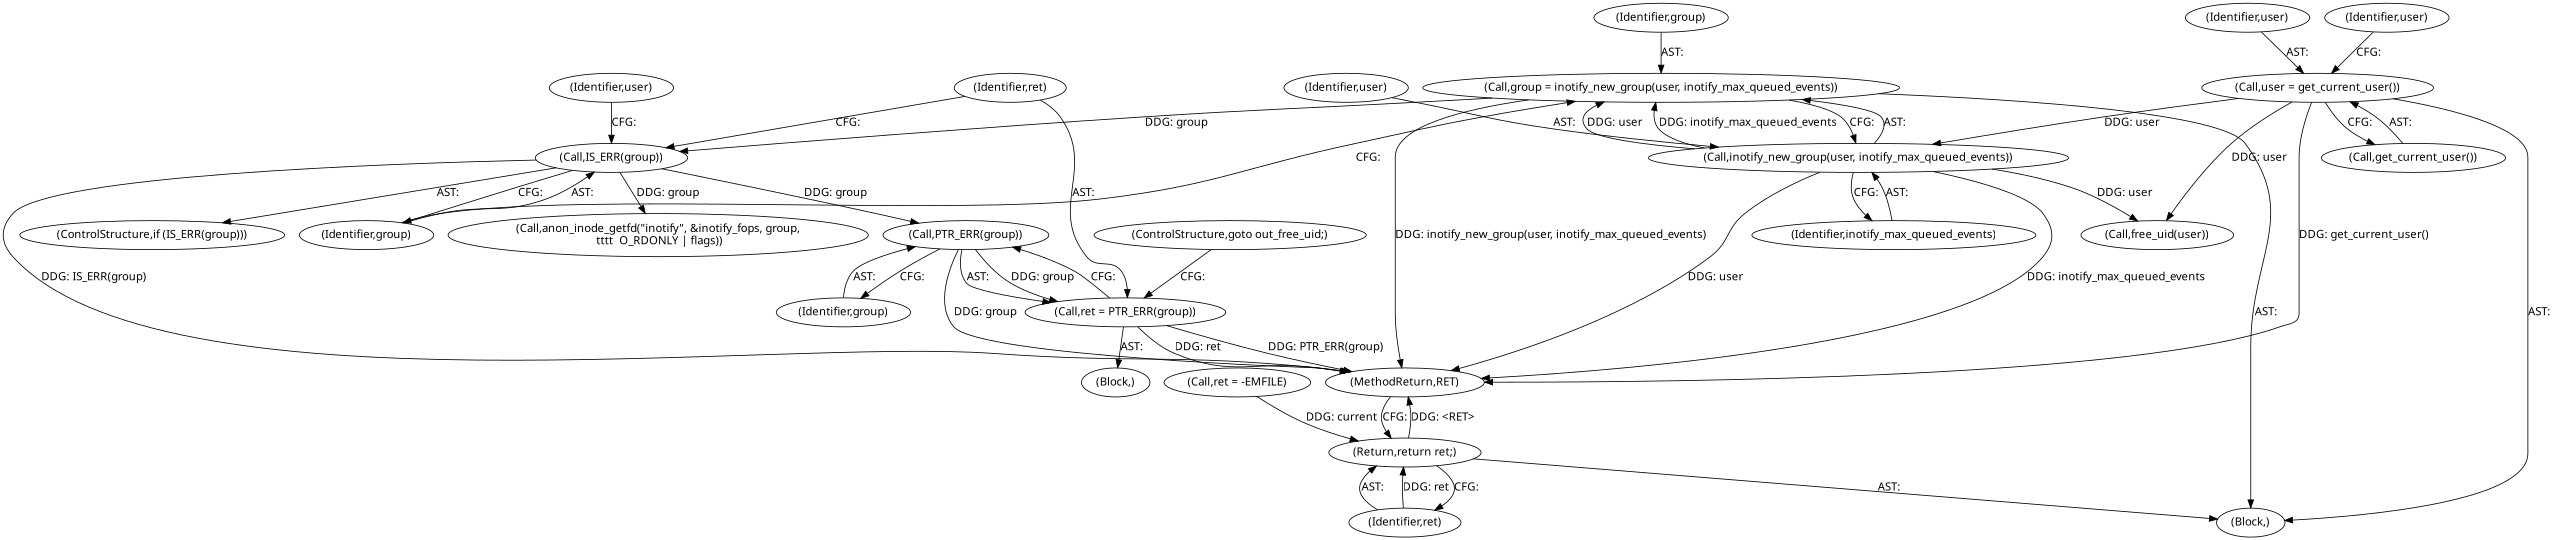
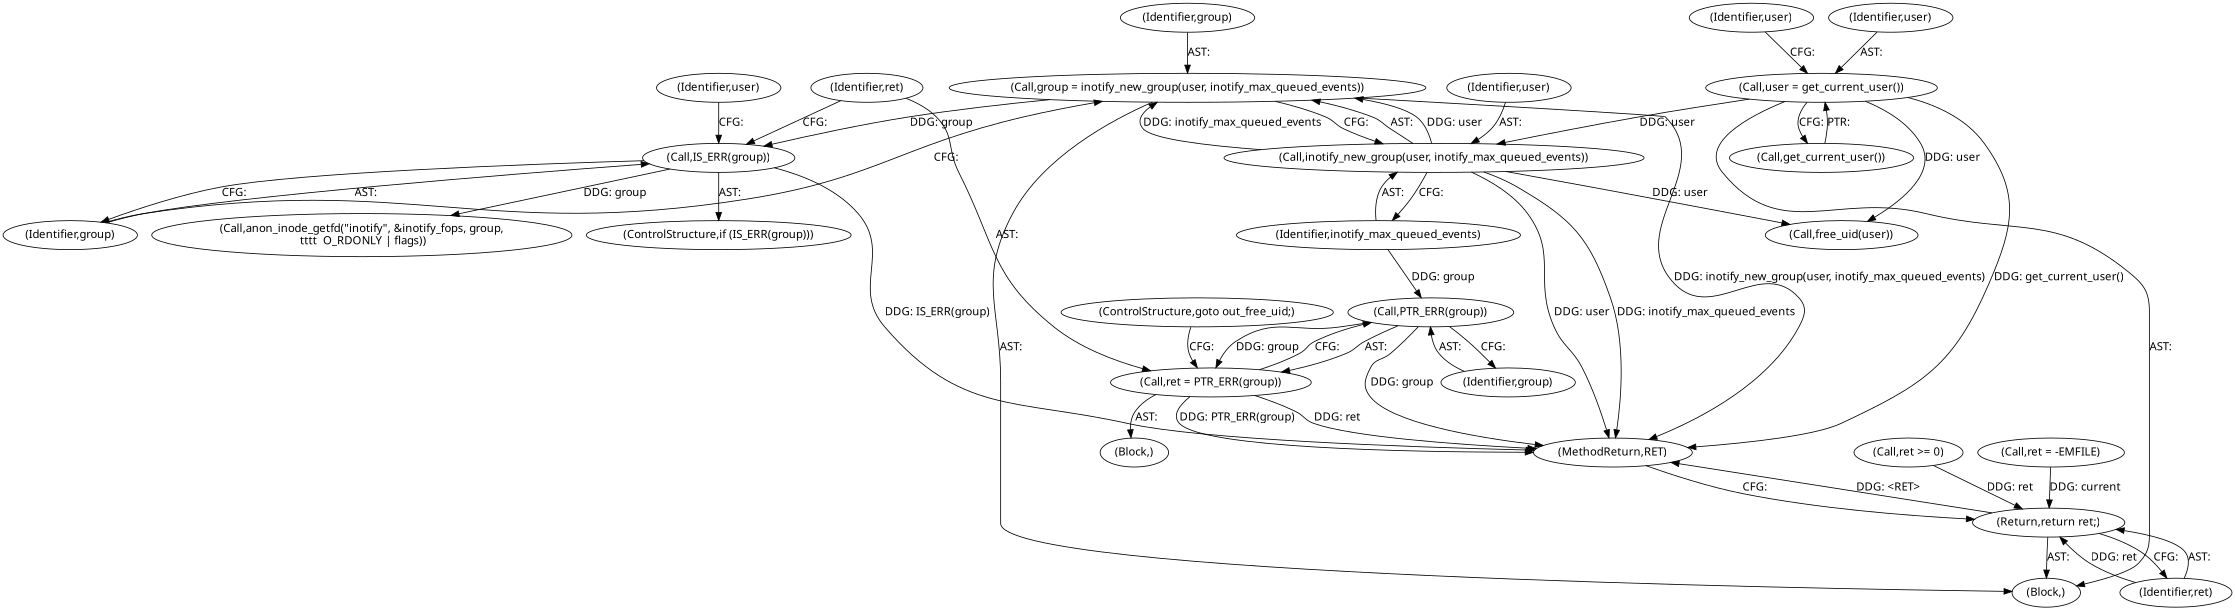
edge "(Call,get_current_user())" -> "(Call,user = get_current_user())": label "AST: " -> "PTR: "
edge "(Call,IS_ERR(group))" -> "(Call,PTR_ERR(group))": now "(Identifier,inotify_max_queued_events)" -> "(Call,PTR_ERR(group))"
node "(Call,ret >= 0)": added
